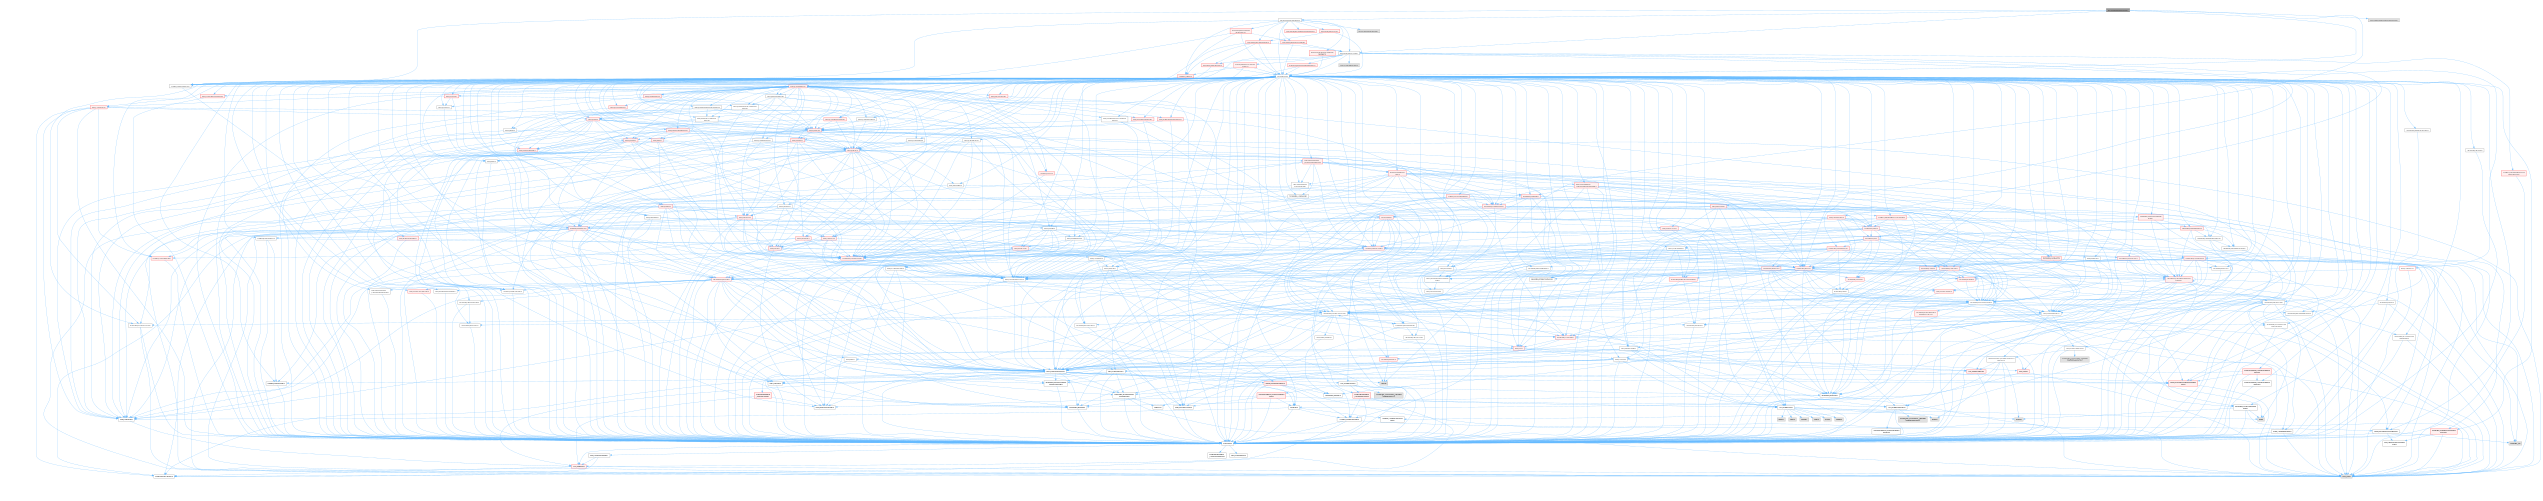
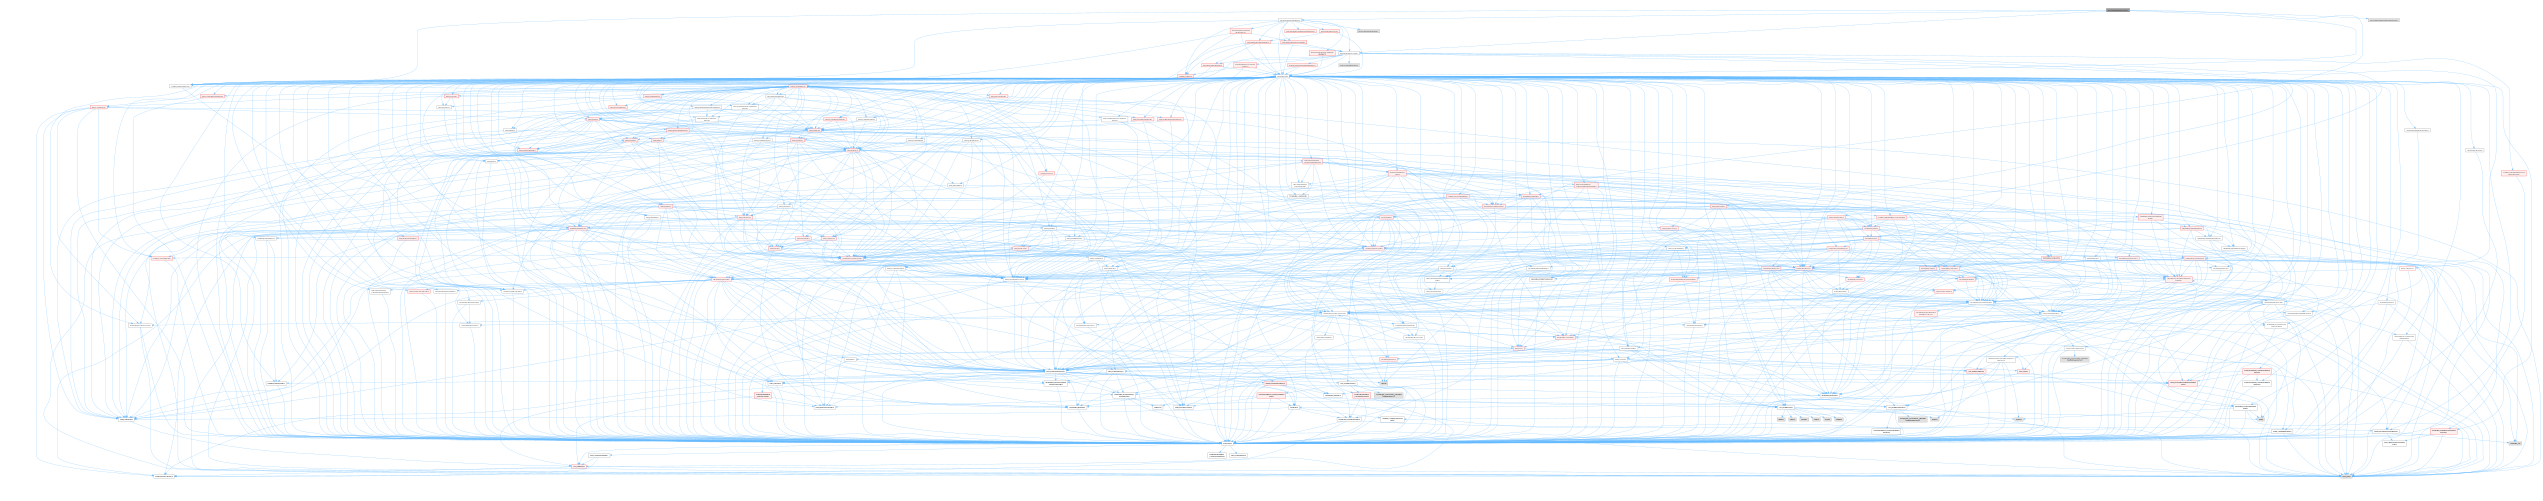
edge "Templates/UnrealTypeTraits.h" -> "Containers/EnumAsByte.h": now "Templates/UnrealTypeTraits.h" -> "Templates/IsPODType.h"
node "UObject/ContainersFwd.h": label "UObject/ContainersFwd.h" -> "Containers/ContainersFwd.h"
